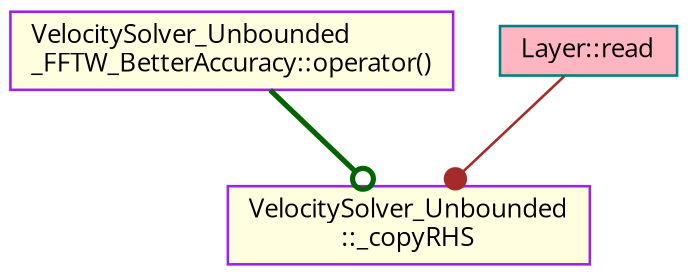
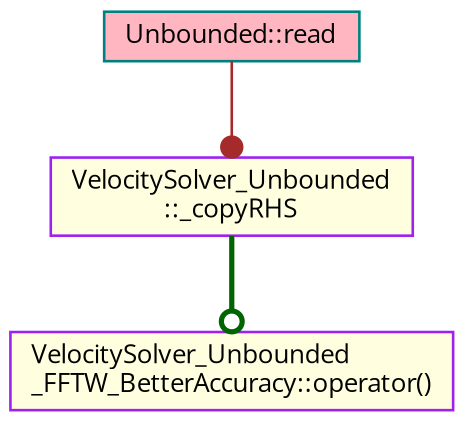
node "Layer::read": label "Layer::read" -> "Unbounded::read"
edge "VelocitySolver_Unbounded _FFTW_BetterAccuracy::operator()" -> "VelocitySolver_Unbounded ::_copyRHS": reversed
